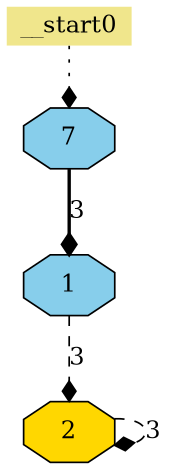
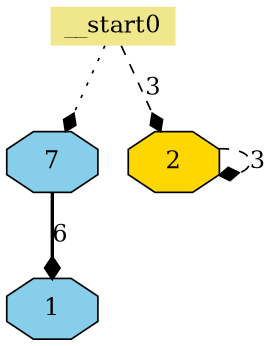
edge "7" -> "1": label "3" -> "6"
edge "1" -> "2": now "__start0" -> "2"
